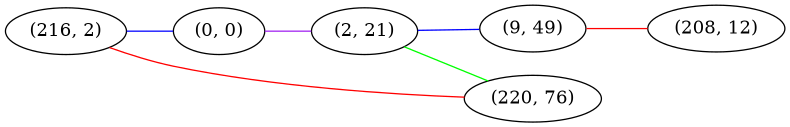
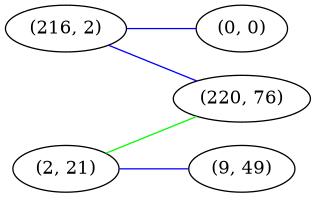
node "(208, 12)": removed
edge "(0, 0)" -- "(2, 21)": removed
edge "(216, 2)" -- "(220, 76)": color red -> blue
